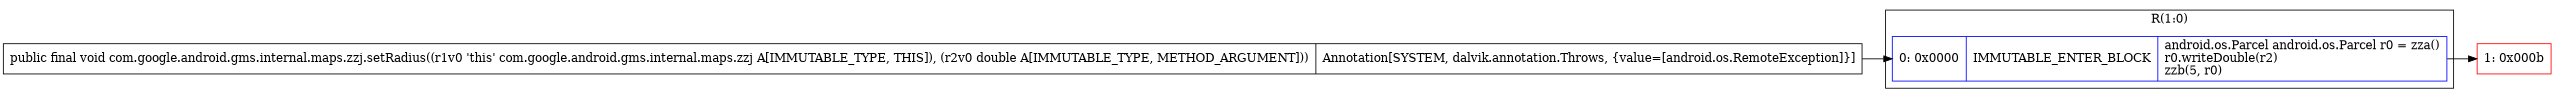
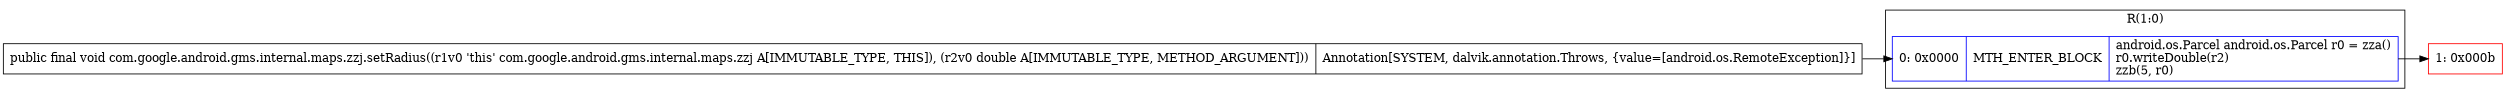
node "0: 0x0000": text "IMMUTABLE_ENTER_BLOCK" -> "MTH_ENTER_BLOCK"
